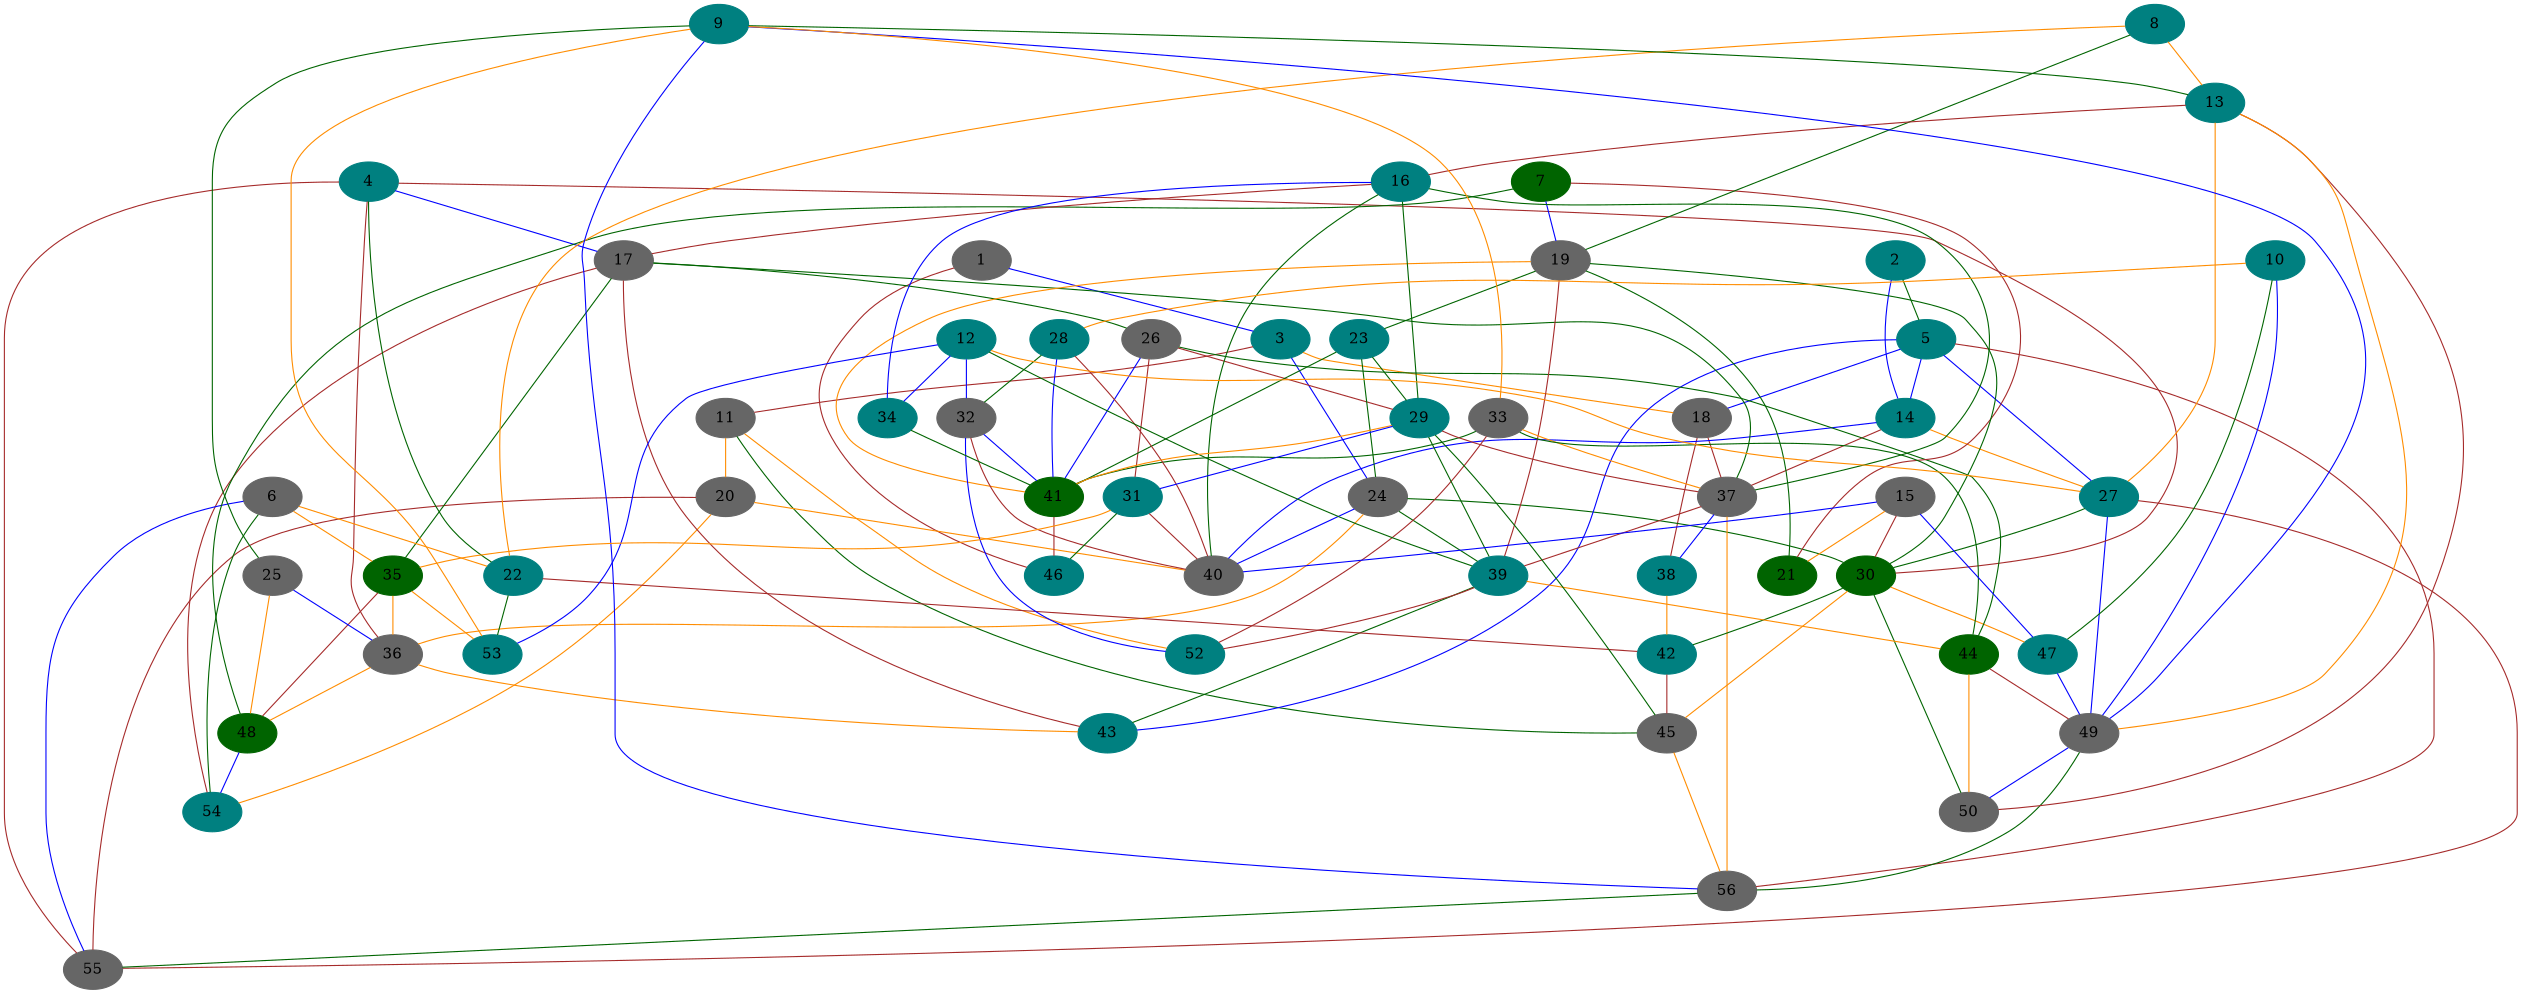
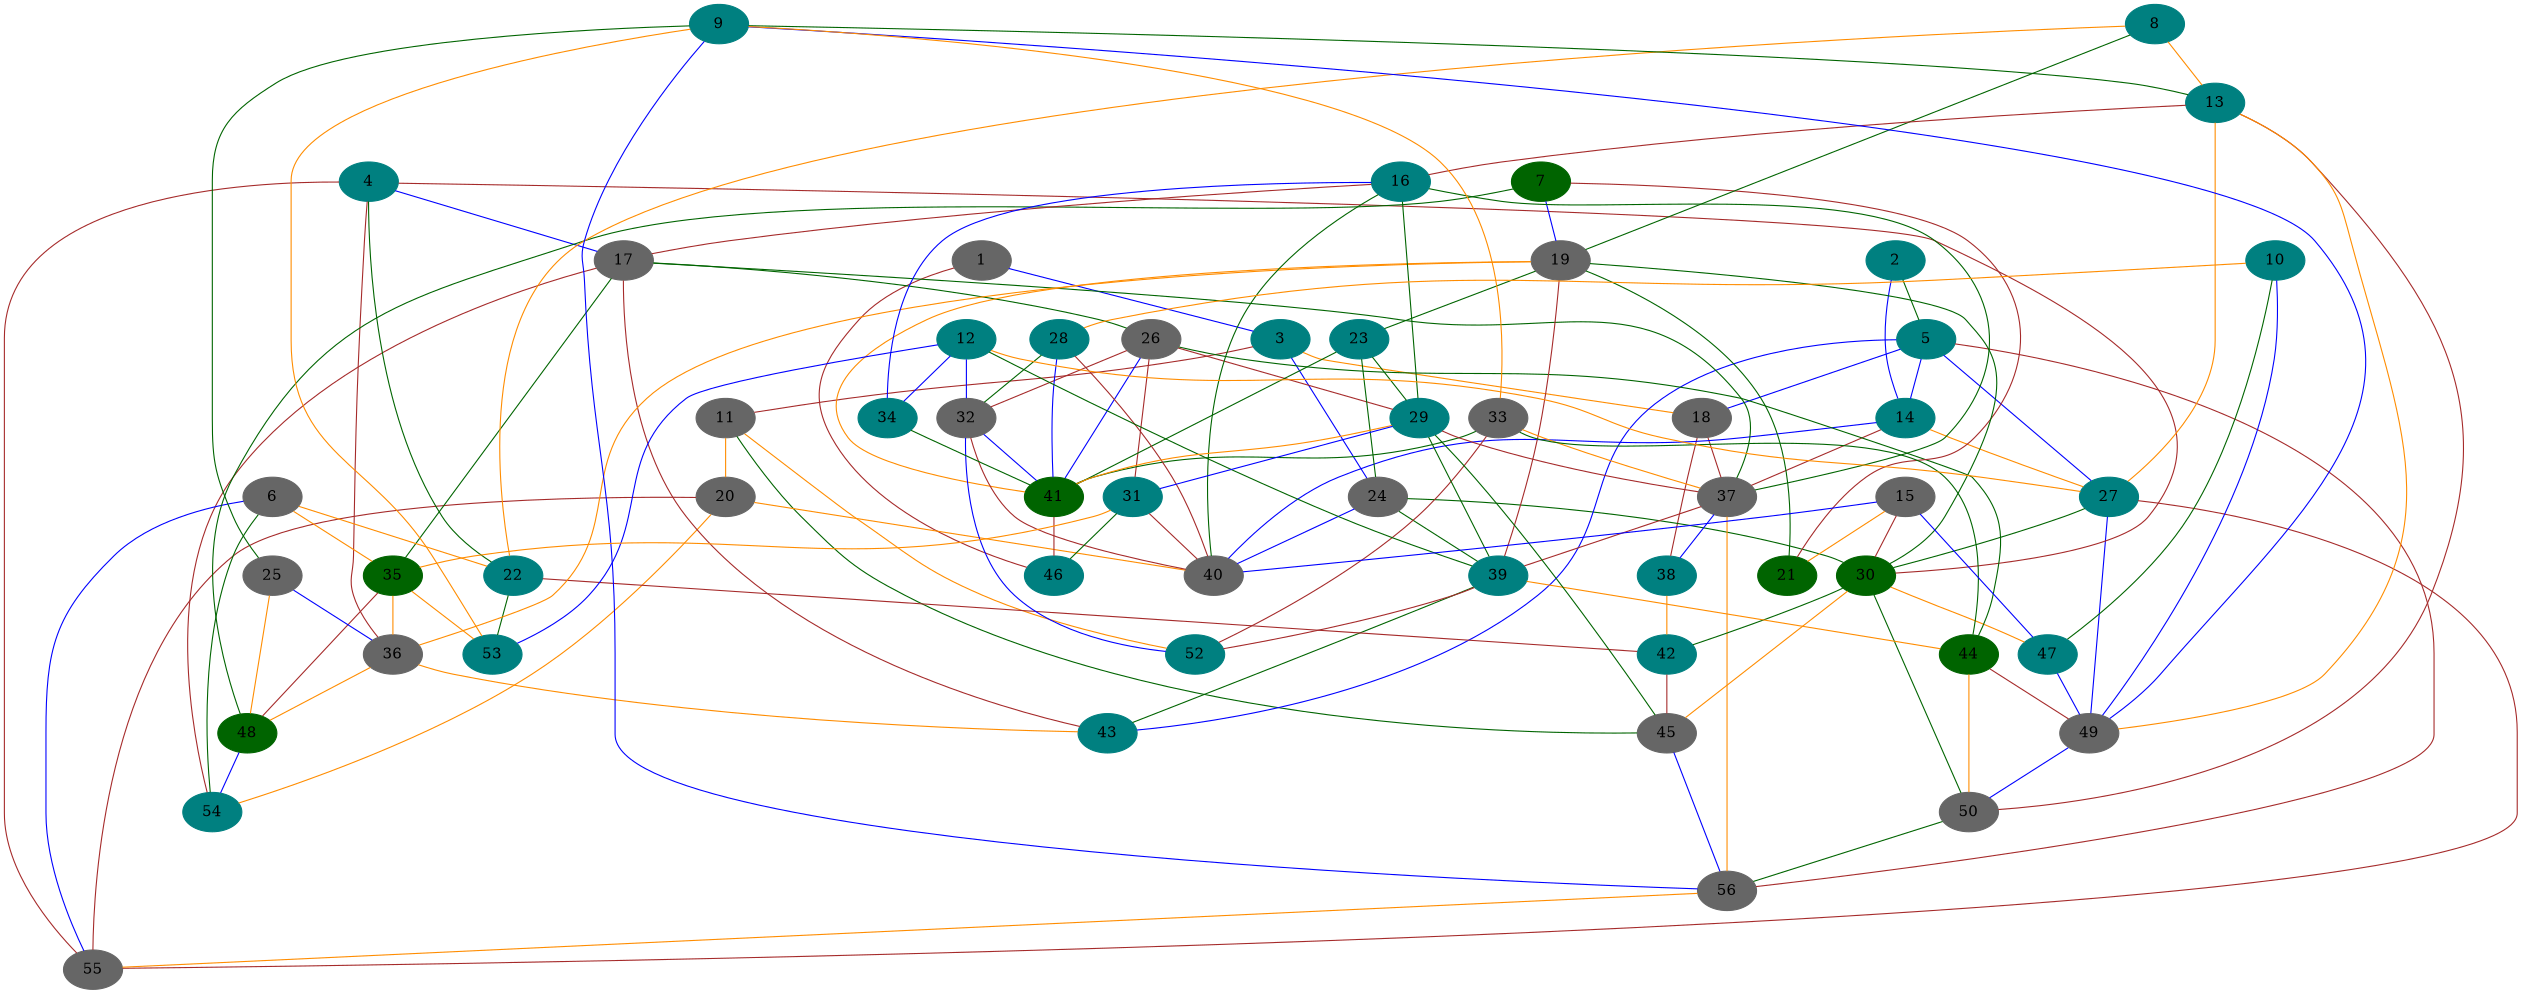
edge "26" -- "32": added
edge "24" -- "36": now "19" -- "36"
edge "45" -- "56": color darkorange -> blue
edge "49" -- "56": now "50" -- "56"
edge "56" -- "55": color darkgreen -> darkorange
